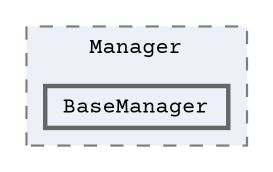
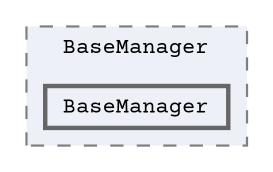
cluster "Manager": label "Manager" -> "BaseManager"
